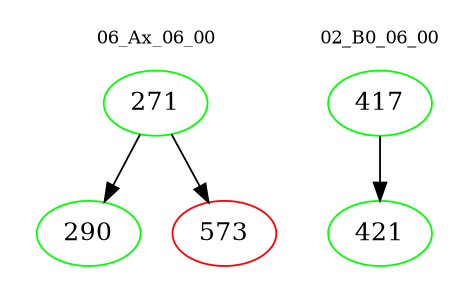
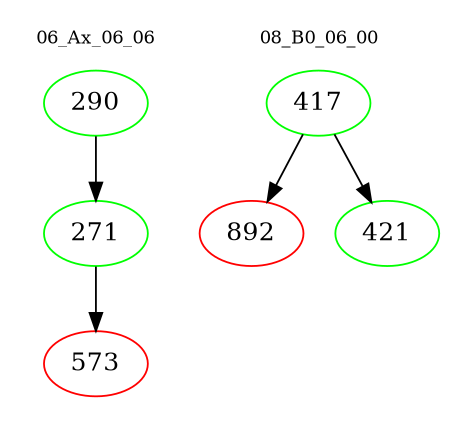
cluster "06_Ax_06_00": label "06_Ax_06_00" -> "06_Ax_06_06"
cluster "02_B0_06_00": label "02_B0_06_00" -> "08_B0_06_00"
edge "271" -> "290": reversed
node "892": added
